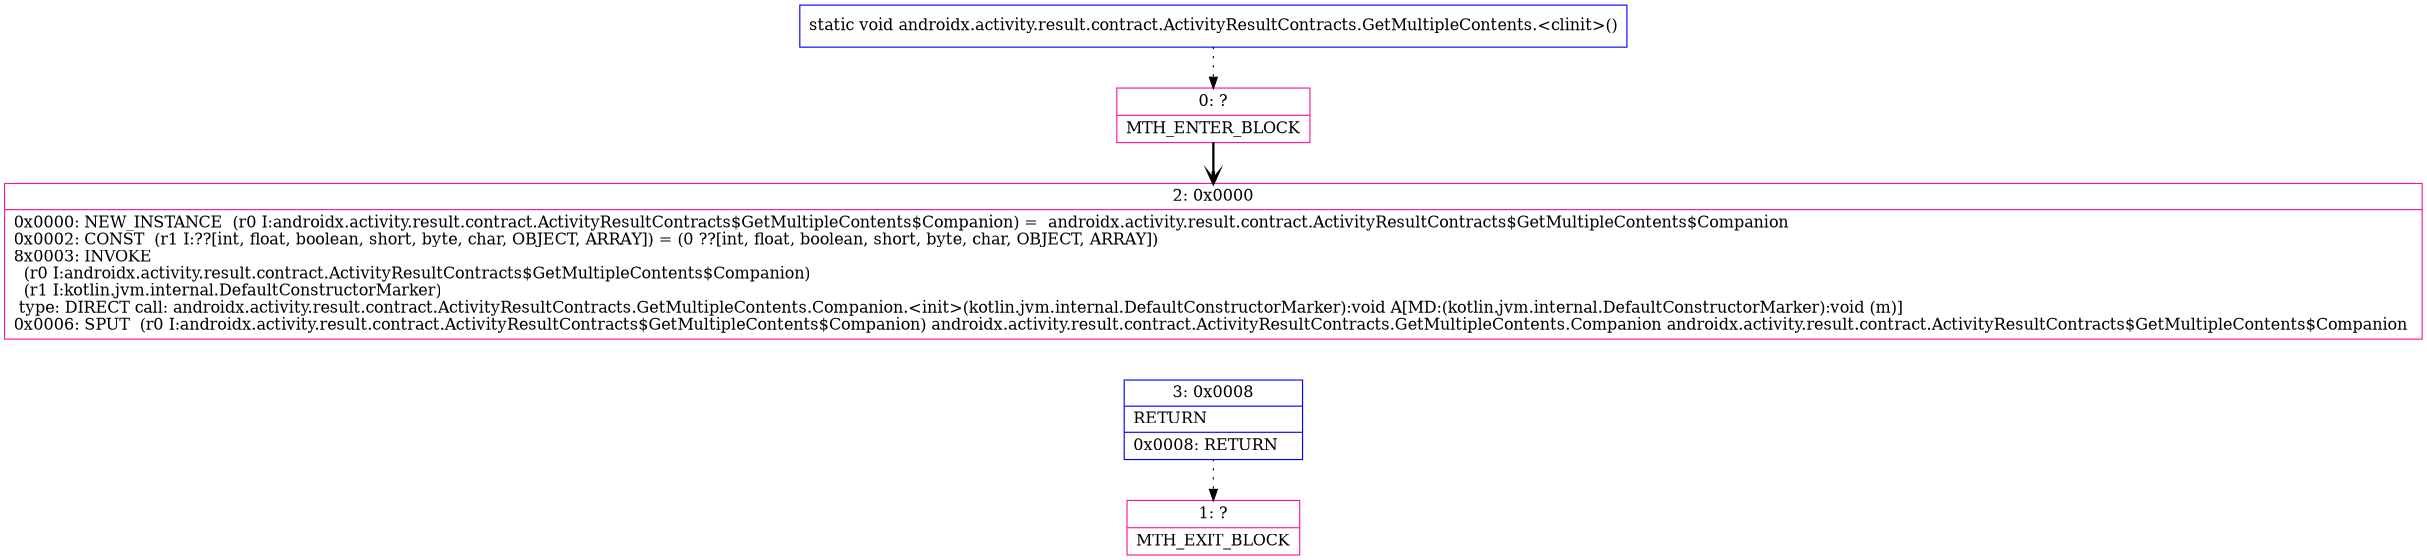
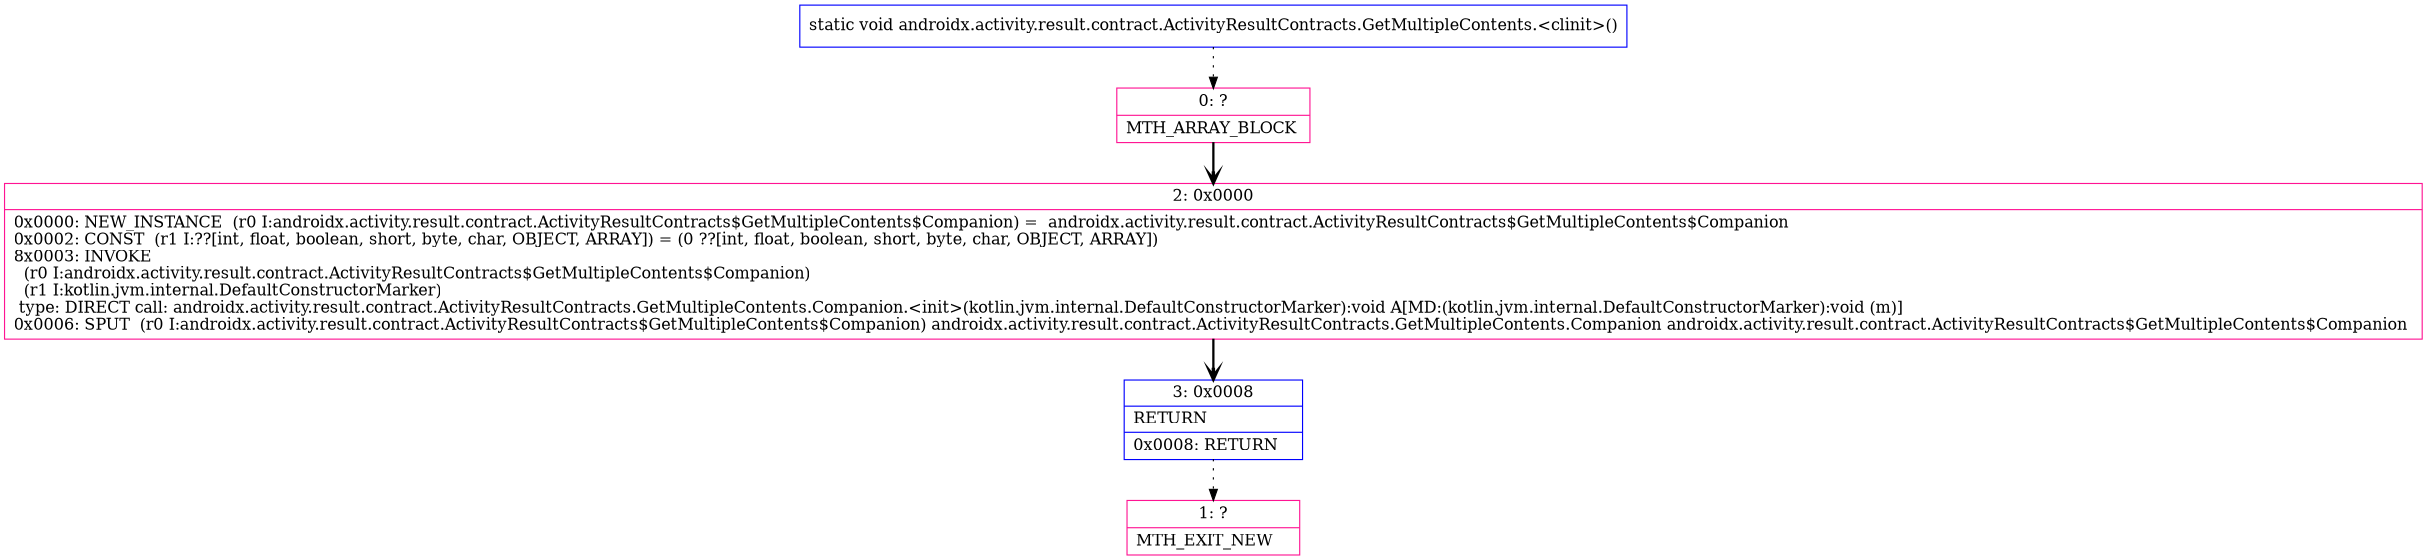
node "0: ?": text "MTH_ENTER_BLOCK" -> "MTH_ARRAY_BLOCK"
edge "2: 0x0000" -> "3: 0x0008": added
node "1: ?": text "MTH_EXIT_BLOCK" -> "MTH_EXIT_NEW"
